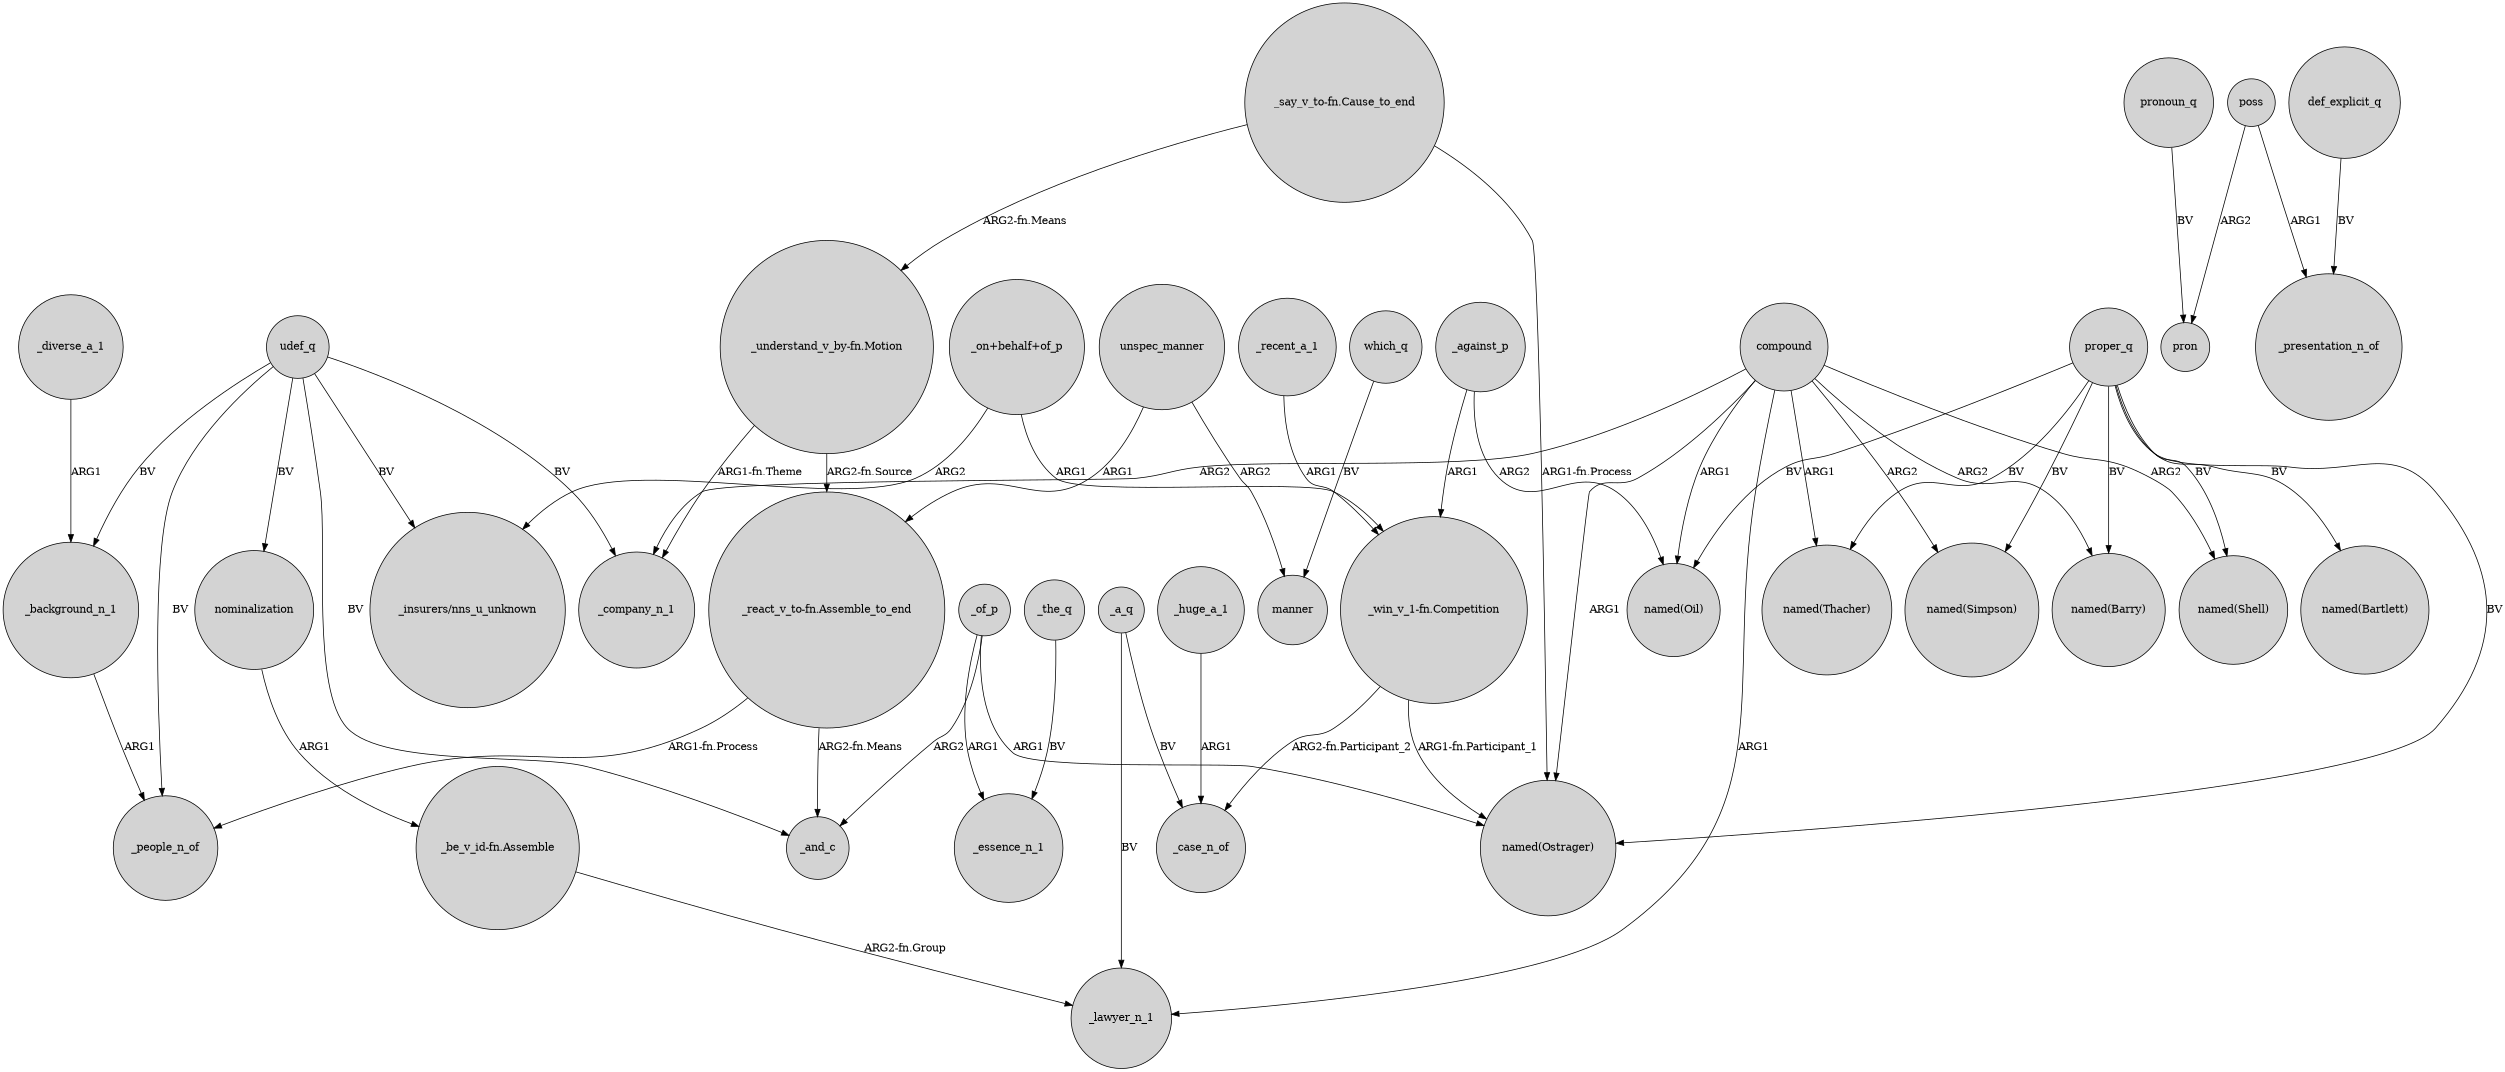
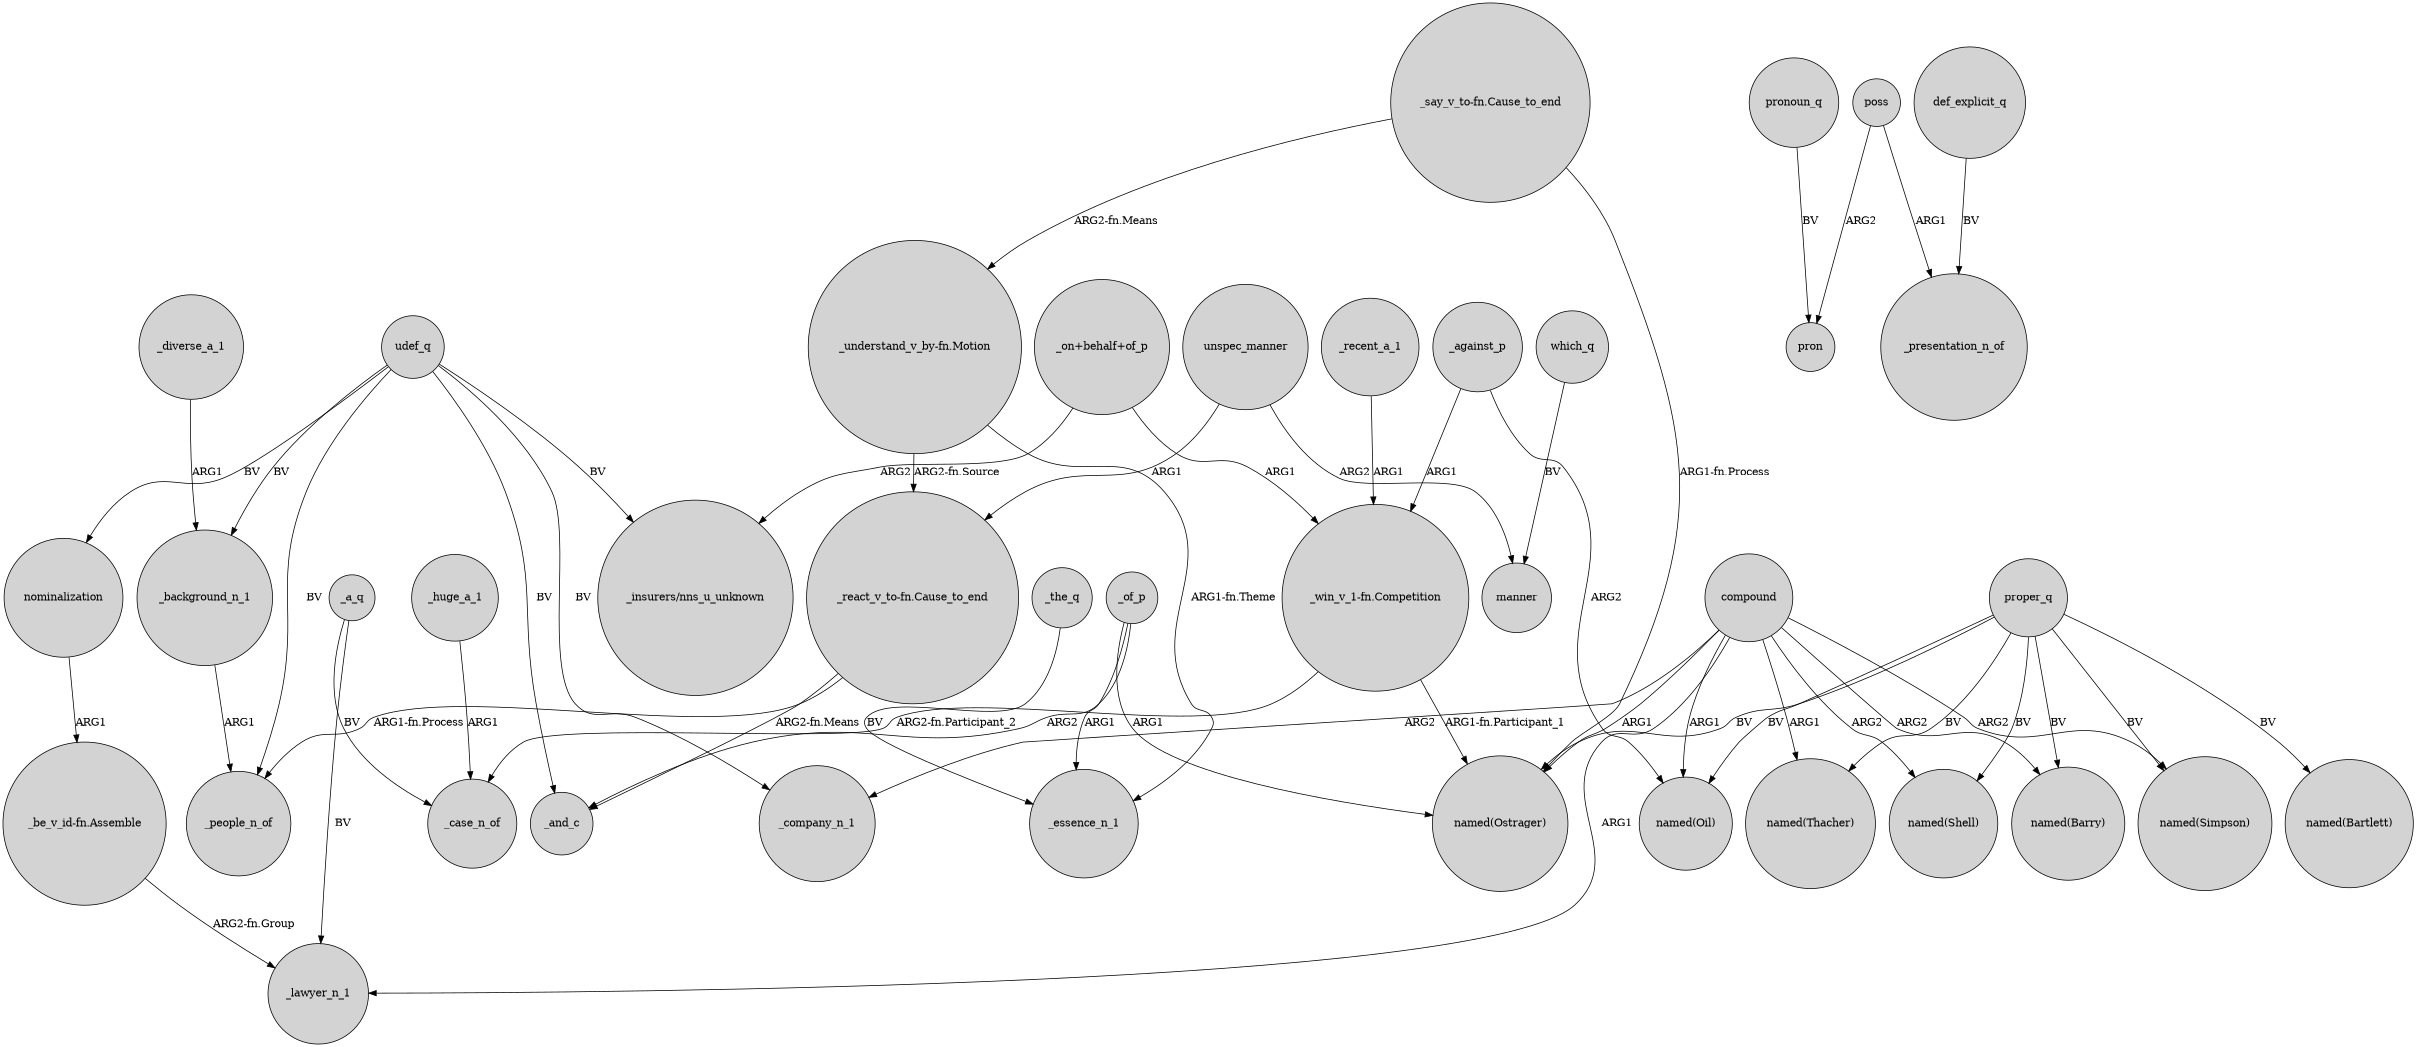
edge "_understand_v_by-fn.Motion" -> "_company_n_1": now "_understand_v_by-fn.Motion" -> "_essence_n_1"
node "_react_v_to-fn.Assemble_to_end": label "_react_v_to-fn.Assemble_to_end" -> "_react_v_to-fn.Cause_to_end"
